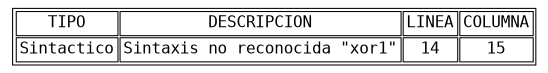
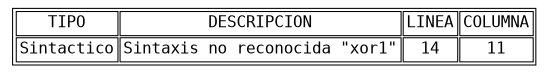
node "TIPO": text "15" -> "11"
